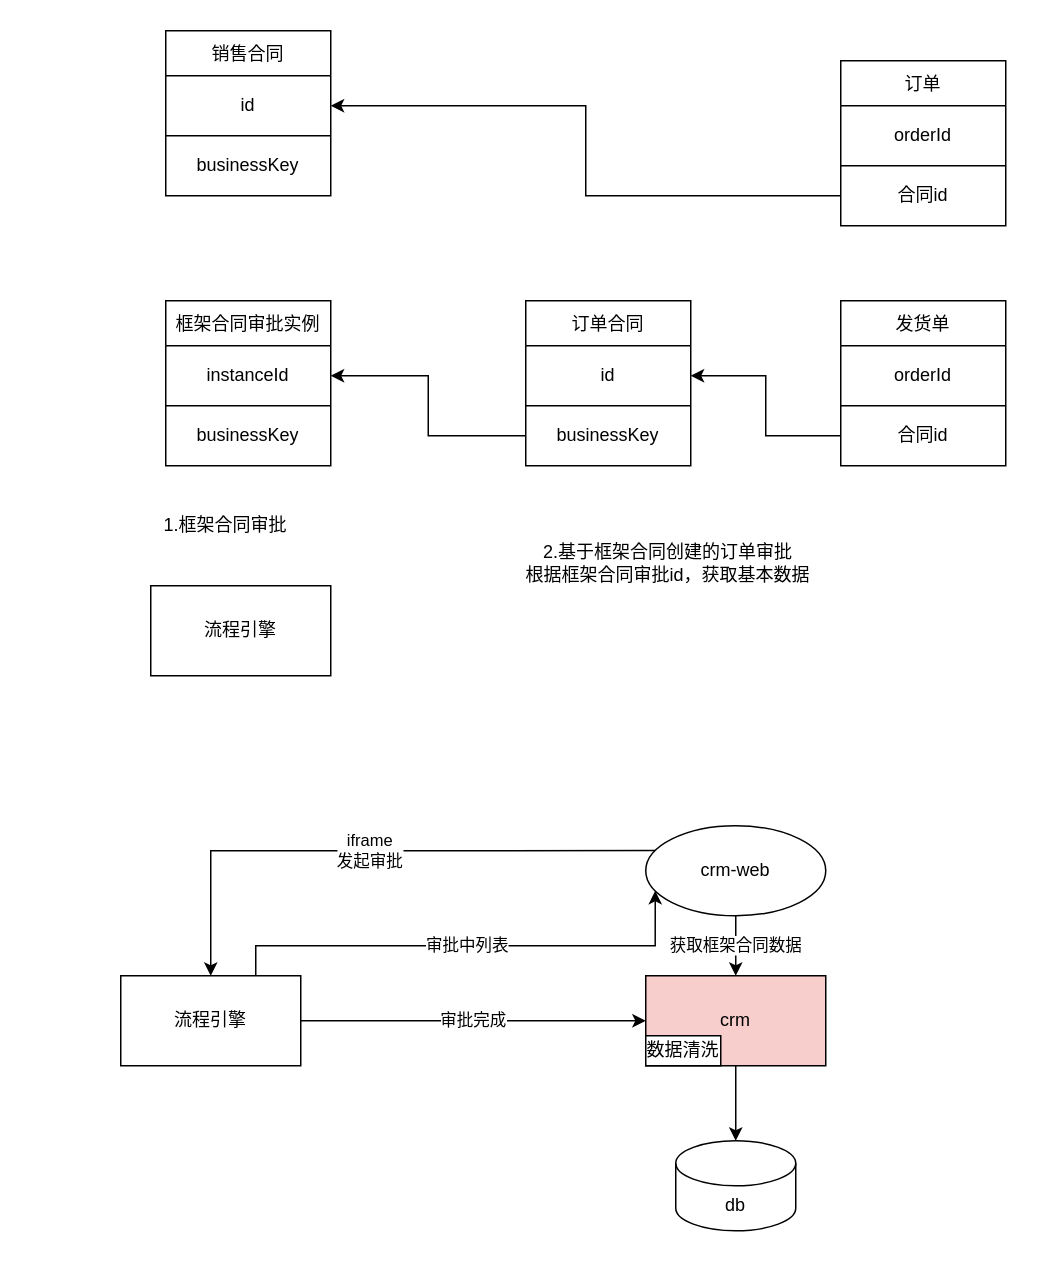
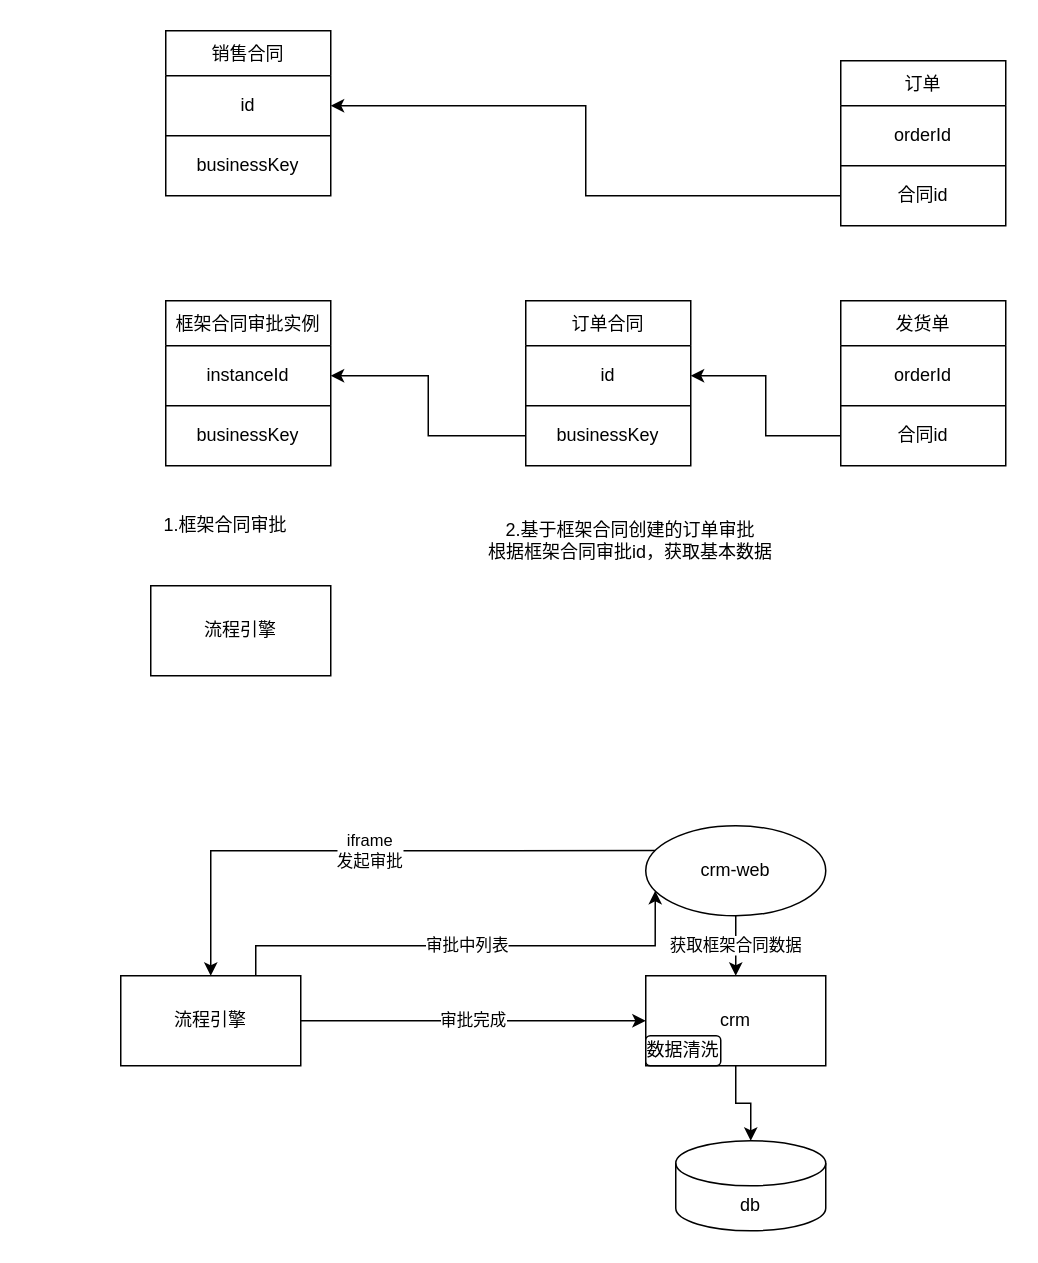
node "2.基于框架合同创建的订单审批 根据框架合同审批id，获取基本数据": moved (668, 563) -> (631, 541)
node "crm": fillcolor #f8cecc -> #ffffff
node "数据清洗": shape rectangle -> rounded rectangle
node "db": size 120x90 -> 150x90
